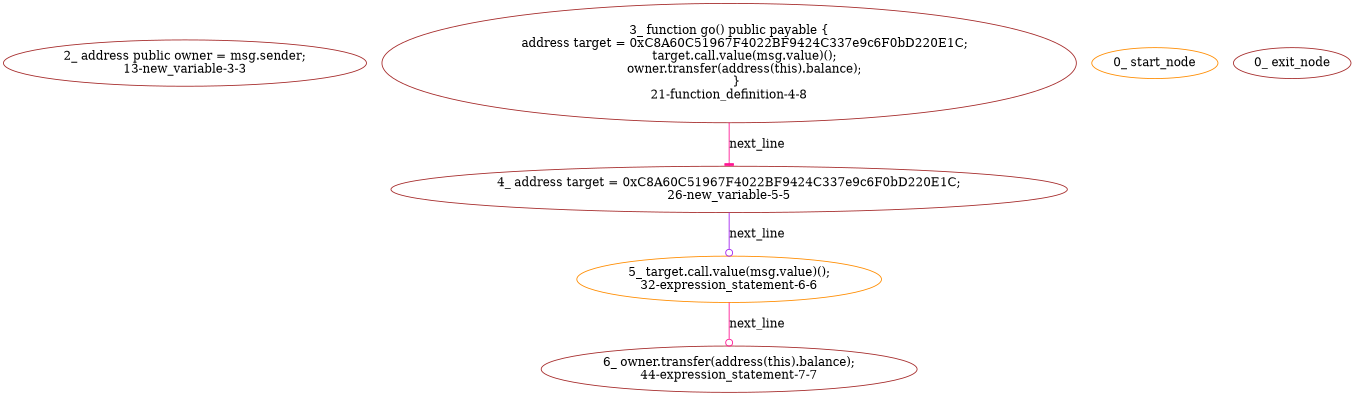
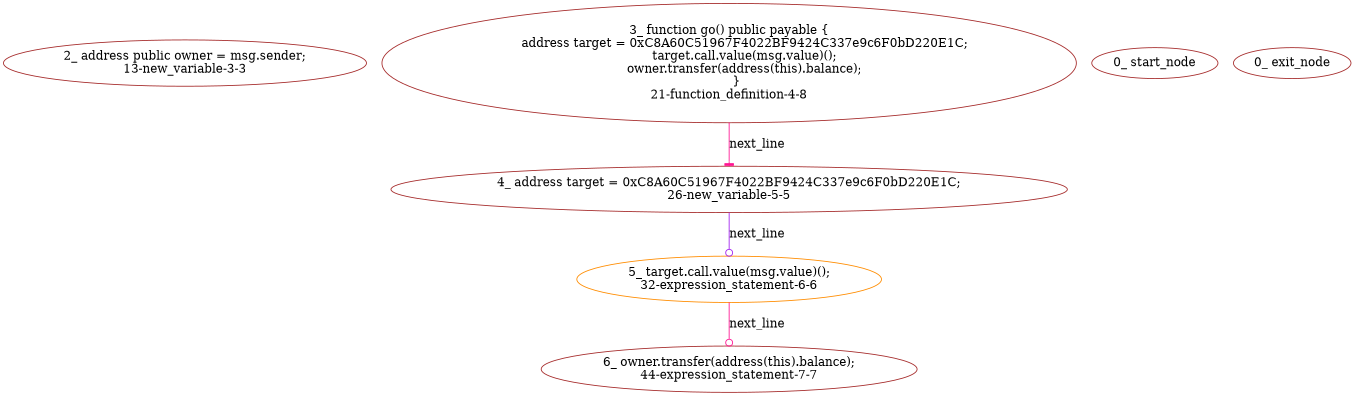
node "0_ start_node": color darkorange -> brown
